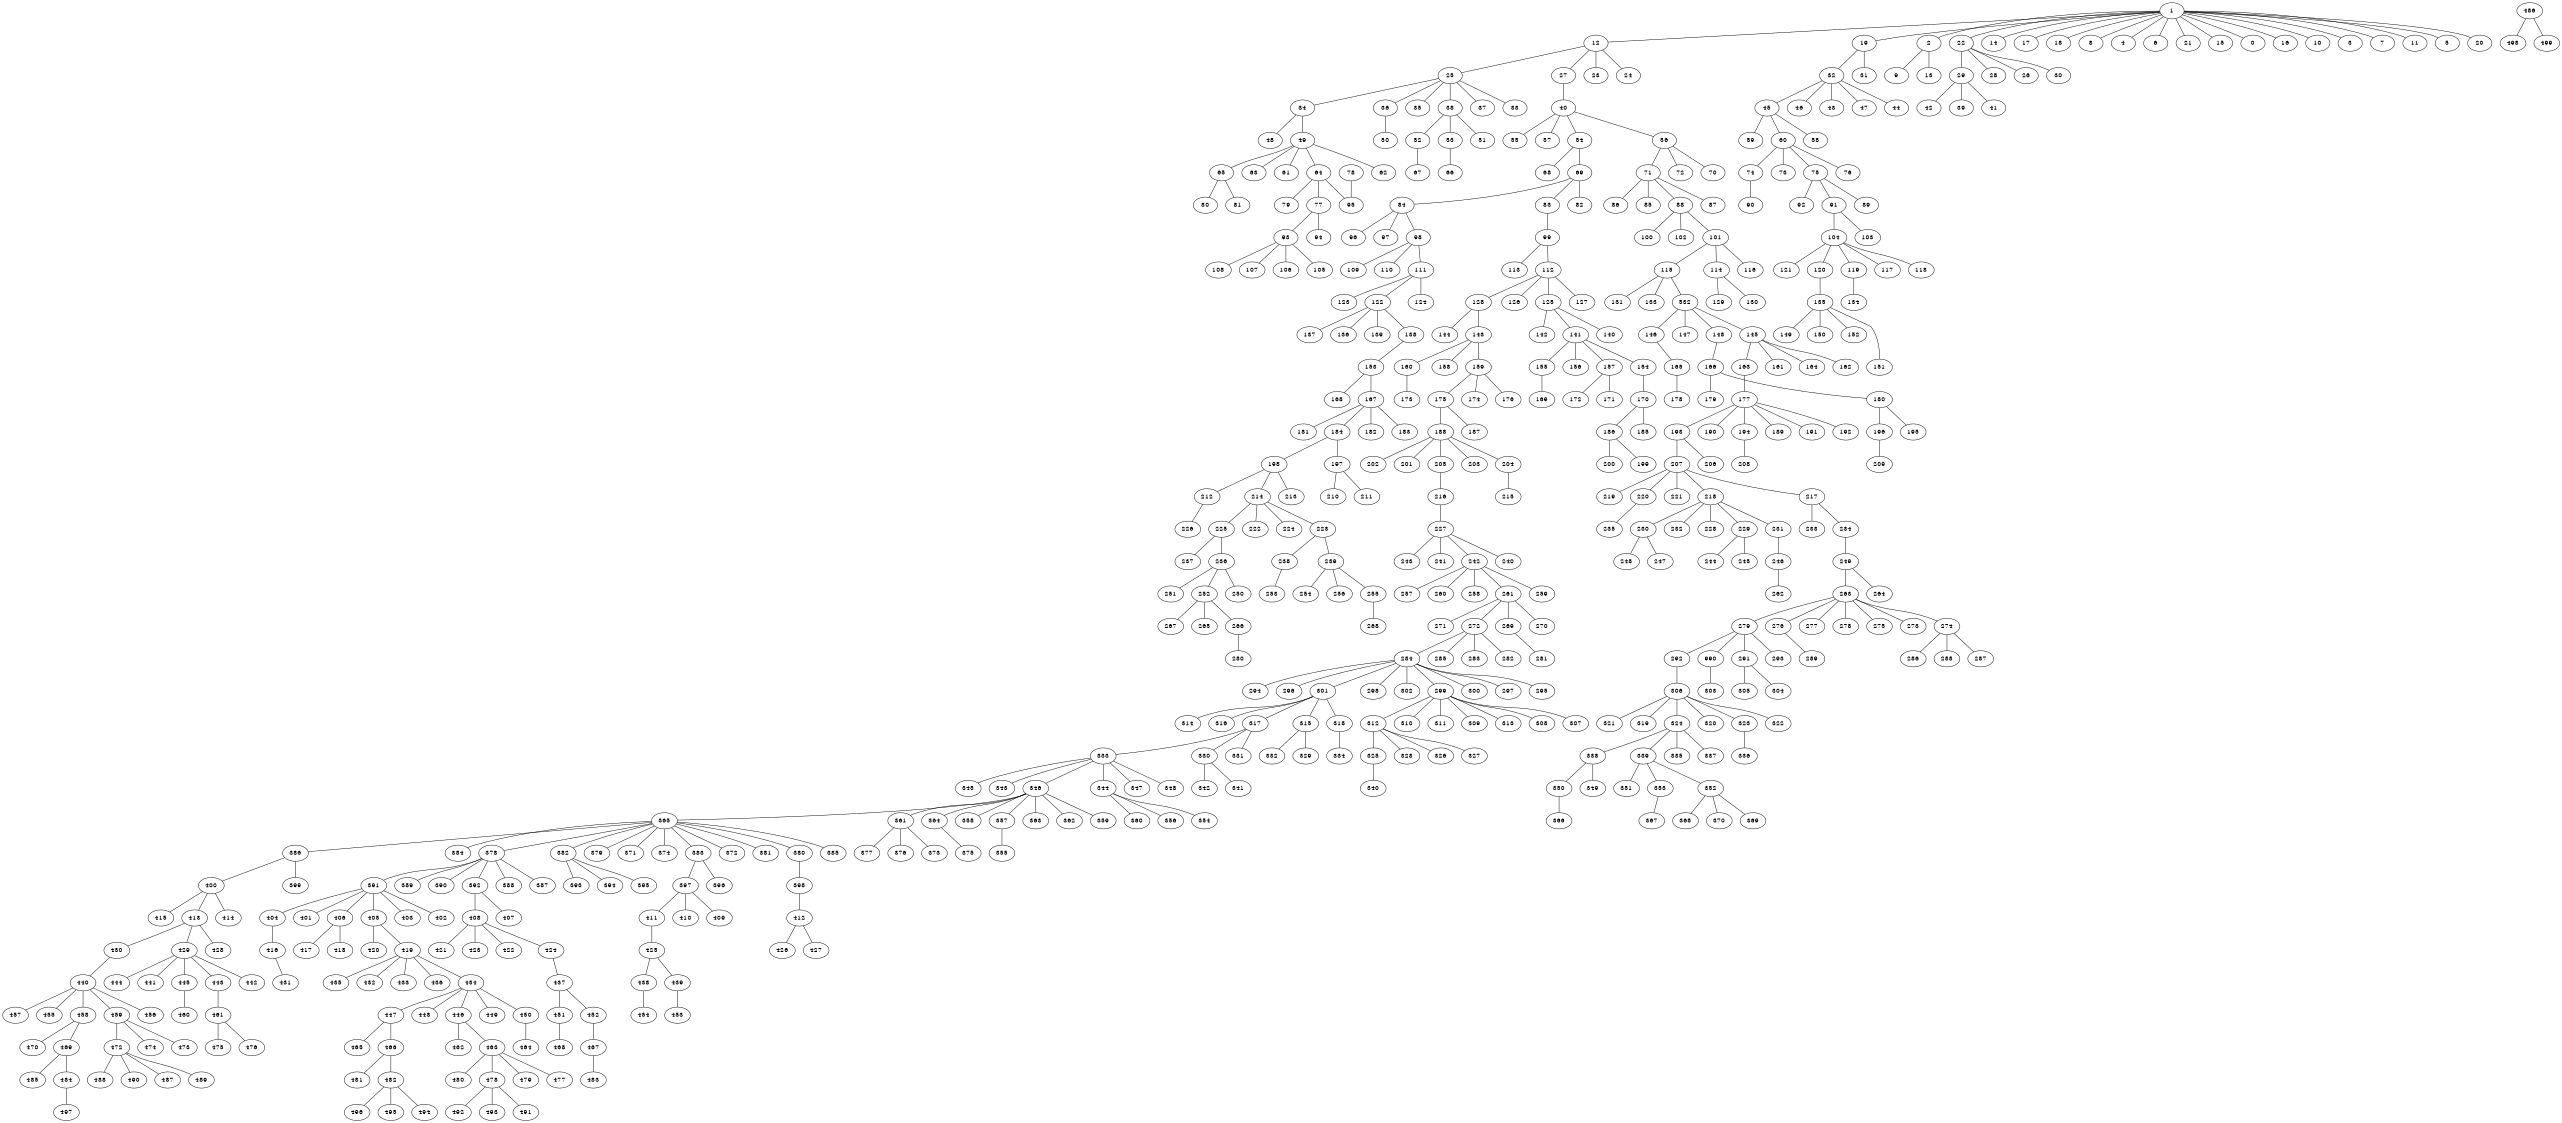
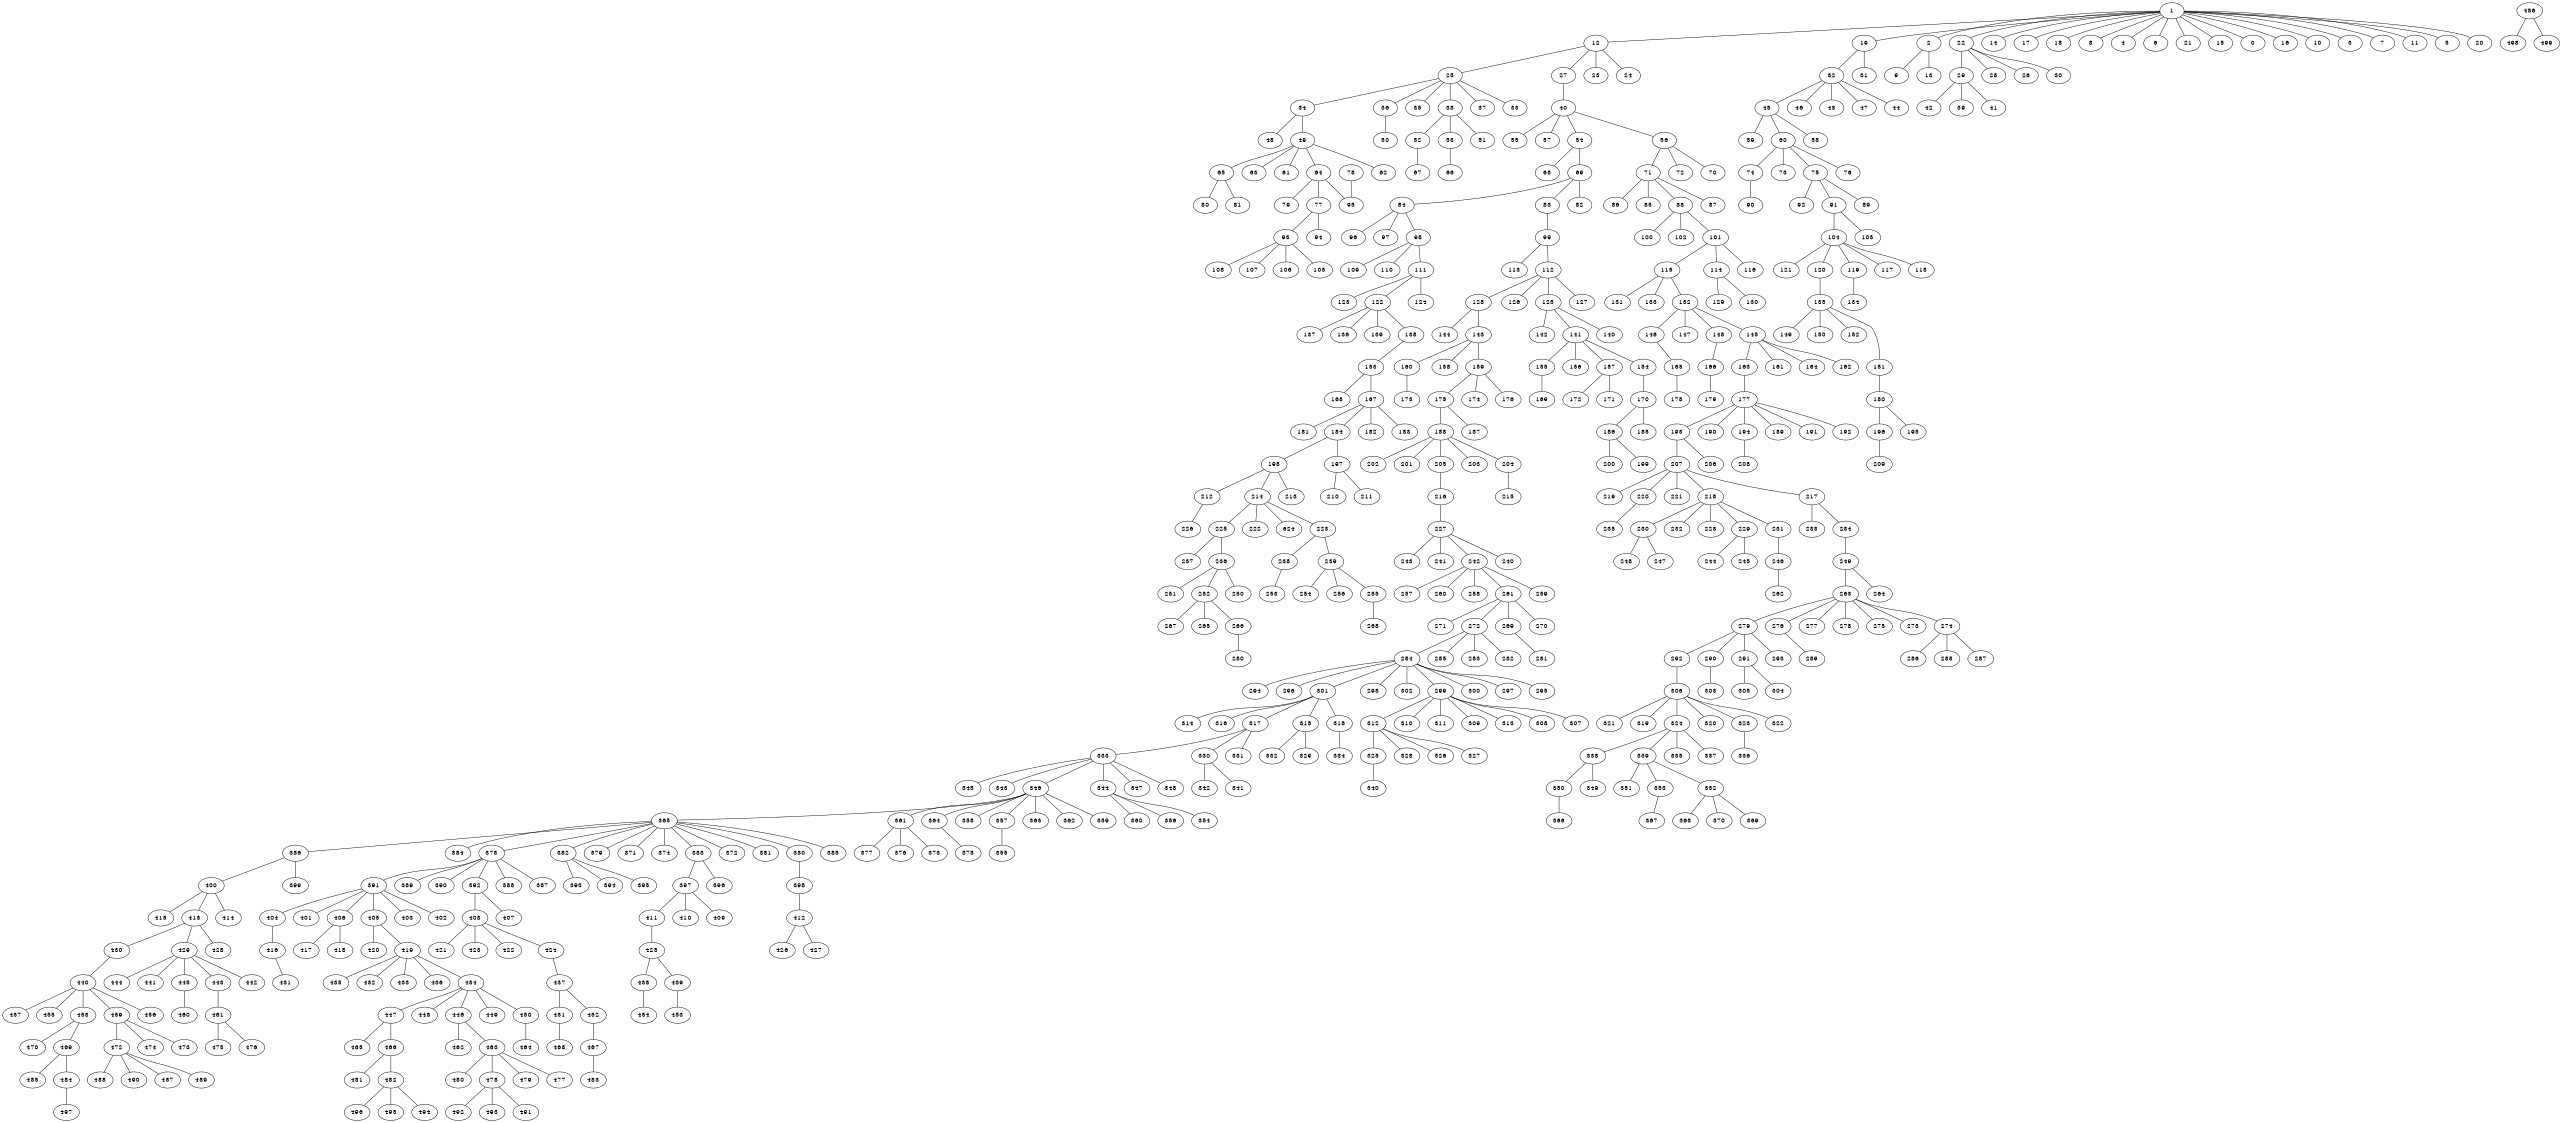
node "532": label "532" -> "132"
edge "166" -- "180": now "151" -- "180"
node "224": label "224" -> "624"
node "990": label "990" -> "290"
